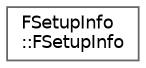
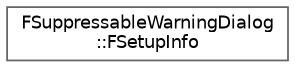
node "FSetupInfo ::FSetupInfo": label "FSetupInfo ::FSetupInfo" -> "FSuppressableWarningDialog ::FSetupInfo"
